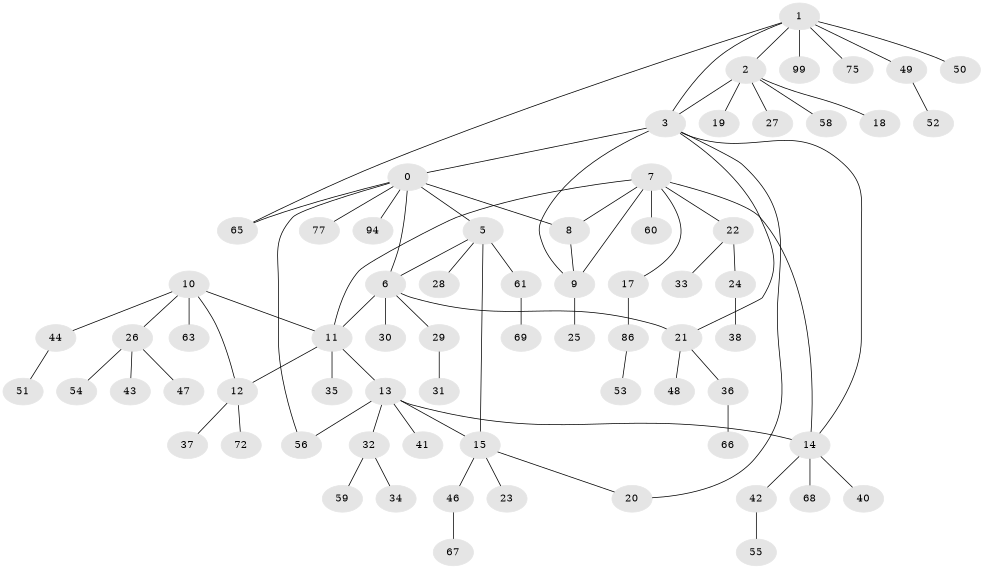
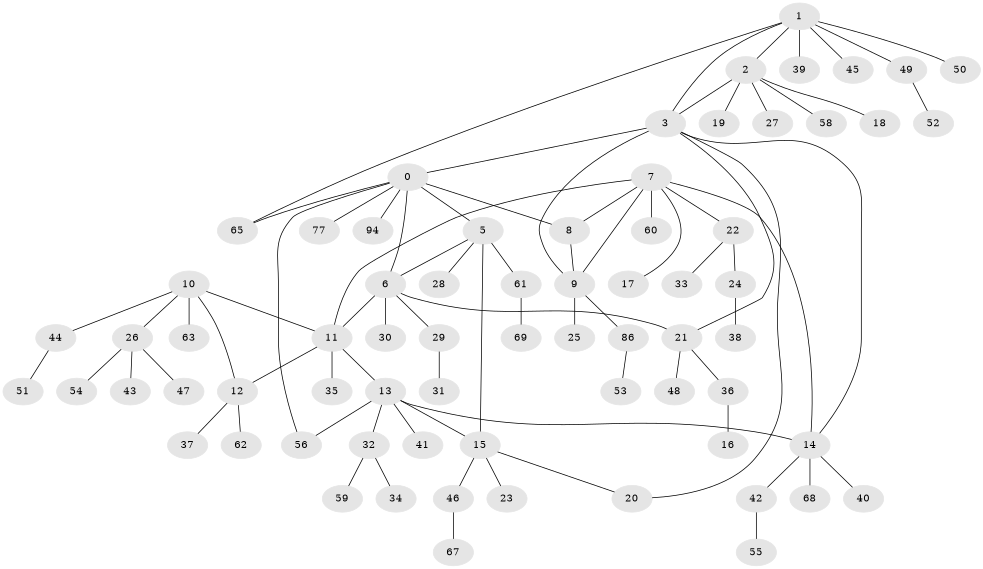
node "99": label "99" -> "39"
node "75": label "75" -> "45"
edge "17" -- "86": now "9" -- "86"
node "72": label "72" -> "62"
node "66": label "66" -> "16"
